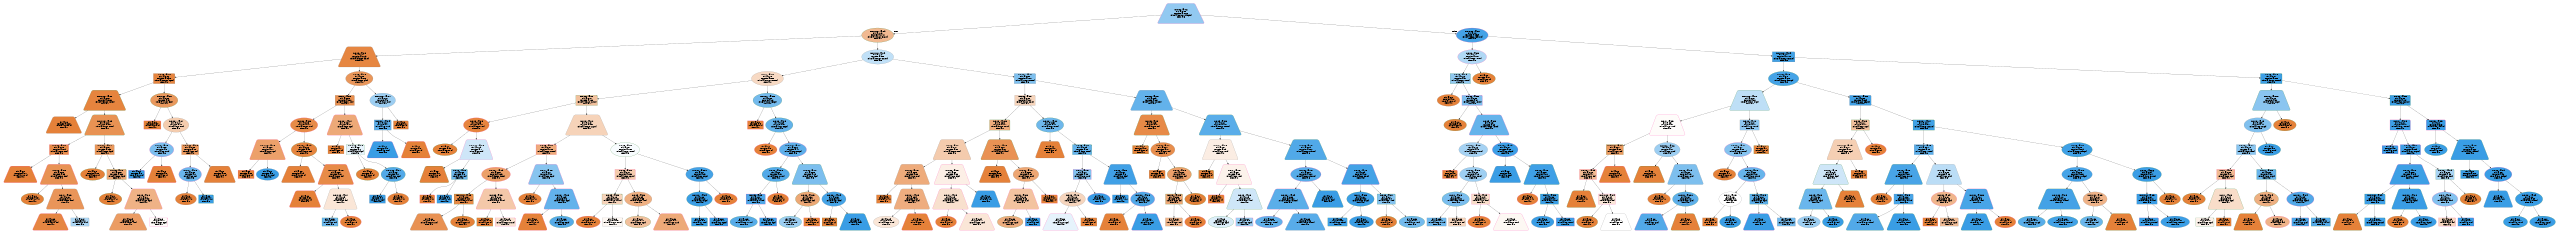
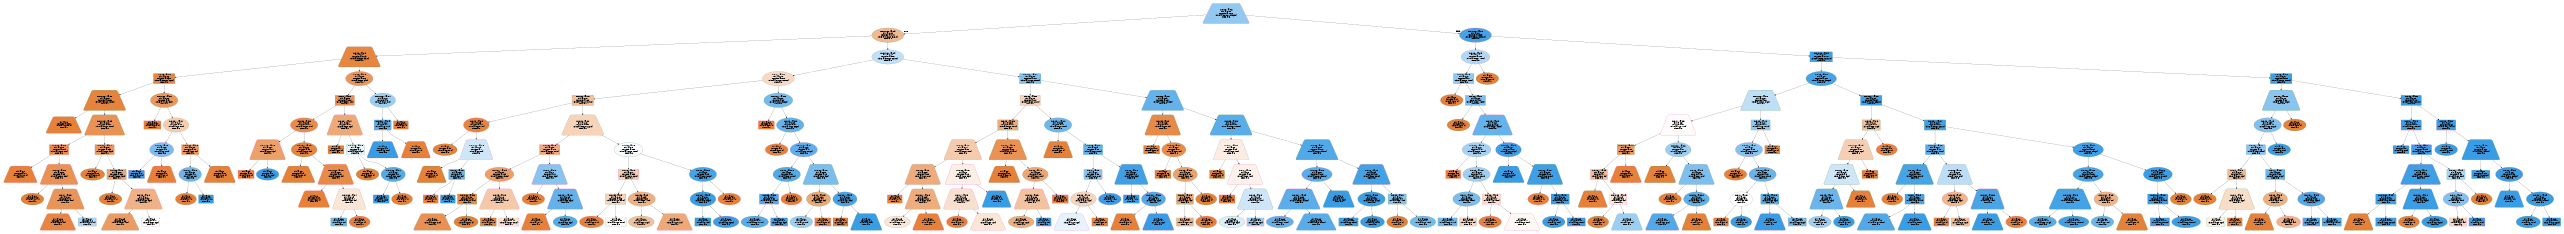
node "gini = 0.02 samples = 17 value = [20, 1680] class = 3": shape note -> ellipse
node "gini = 0.5 samples = 4 value = [80, 80] class = 1": fillcolor #ffffff -> #9ccef2
node "gini = 0.01 samples = 55 value = [20, 6640] class = 3": shape ellipse -> note
